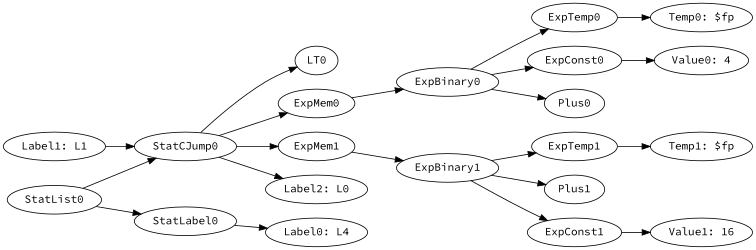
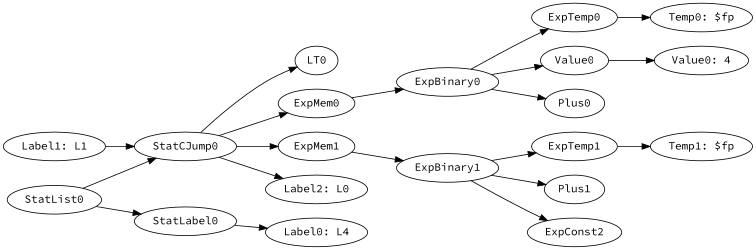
node "ExpConst0": label "ExpConst0" -> "Value0"
node "ExpConst1": label "ExpConst1" -> "ExpConst2"
node "Value1: 16": removed
